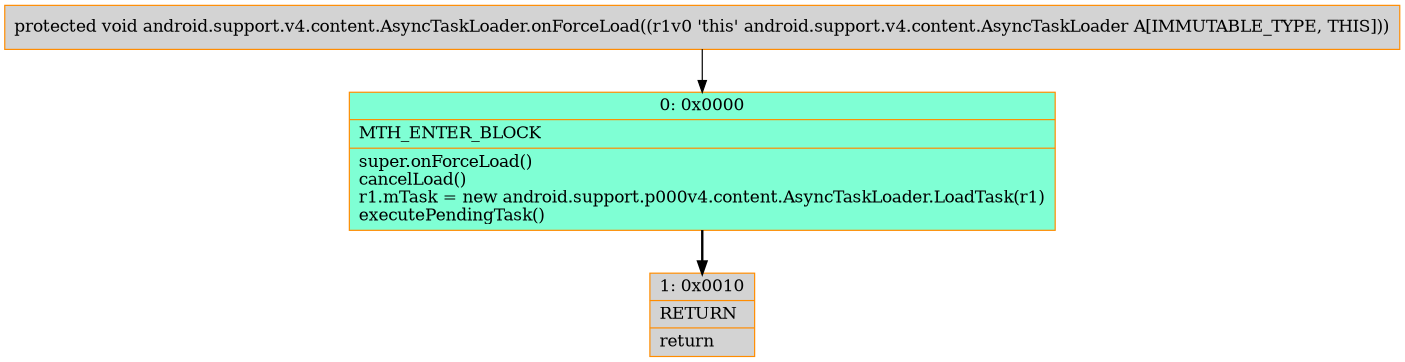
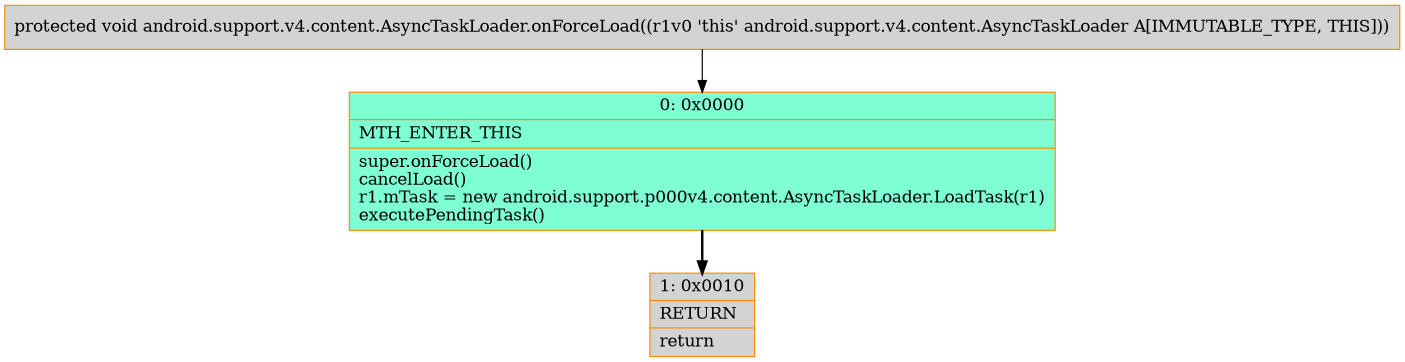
node "0: 0x0000": text "MTH_ENTER_BLOCK" -> "MTH_ENTER_THIS"
